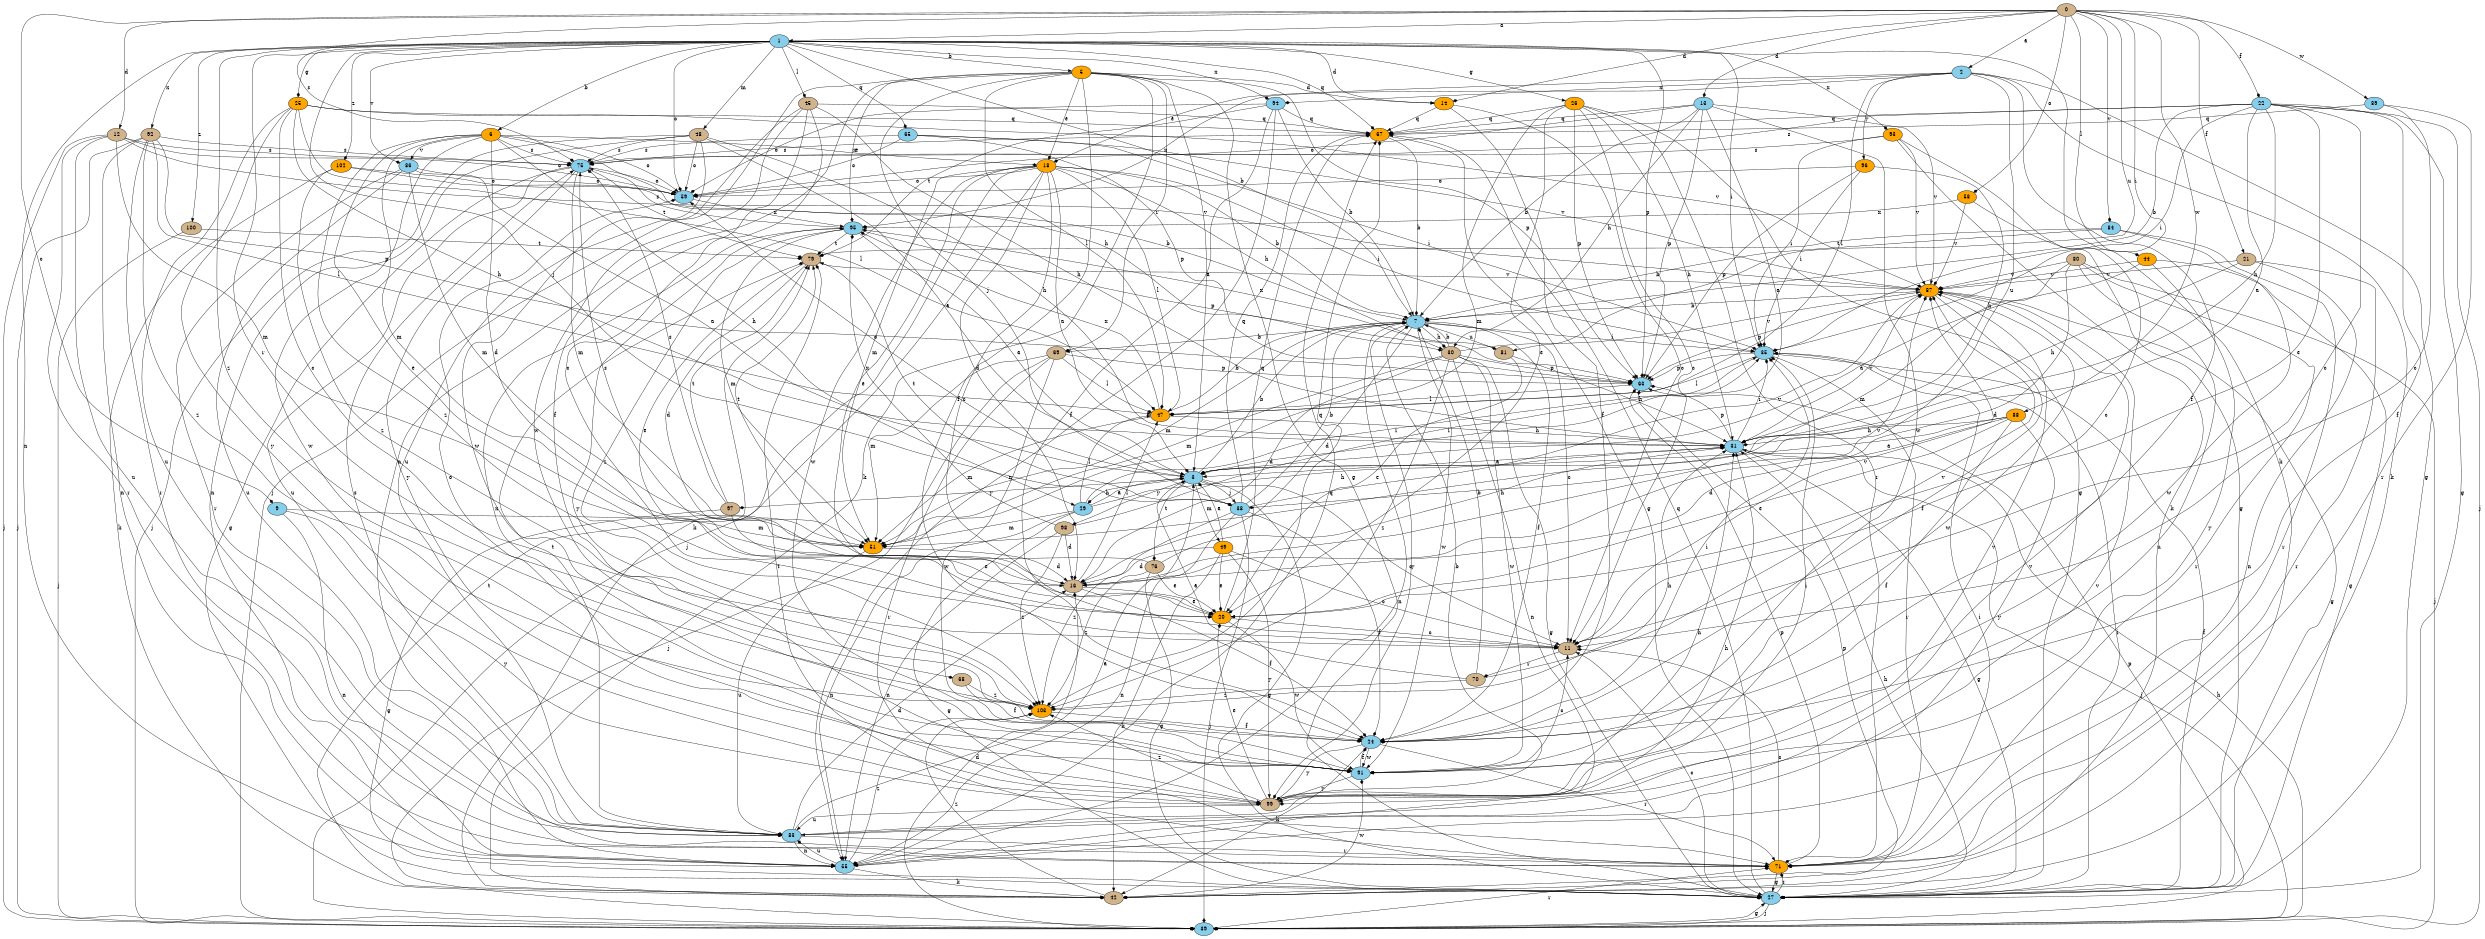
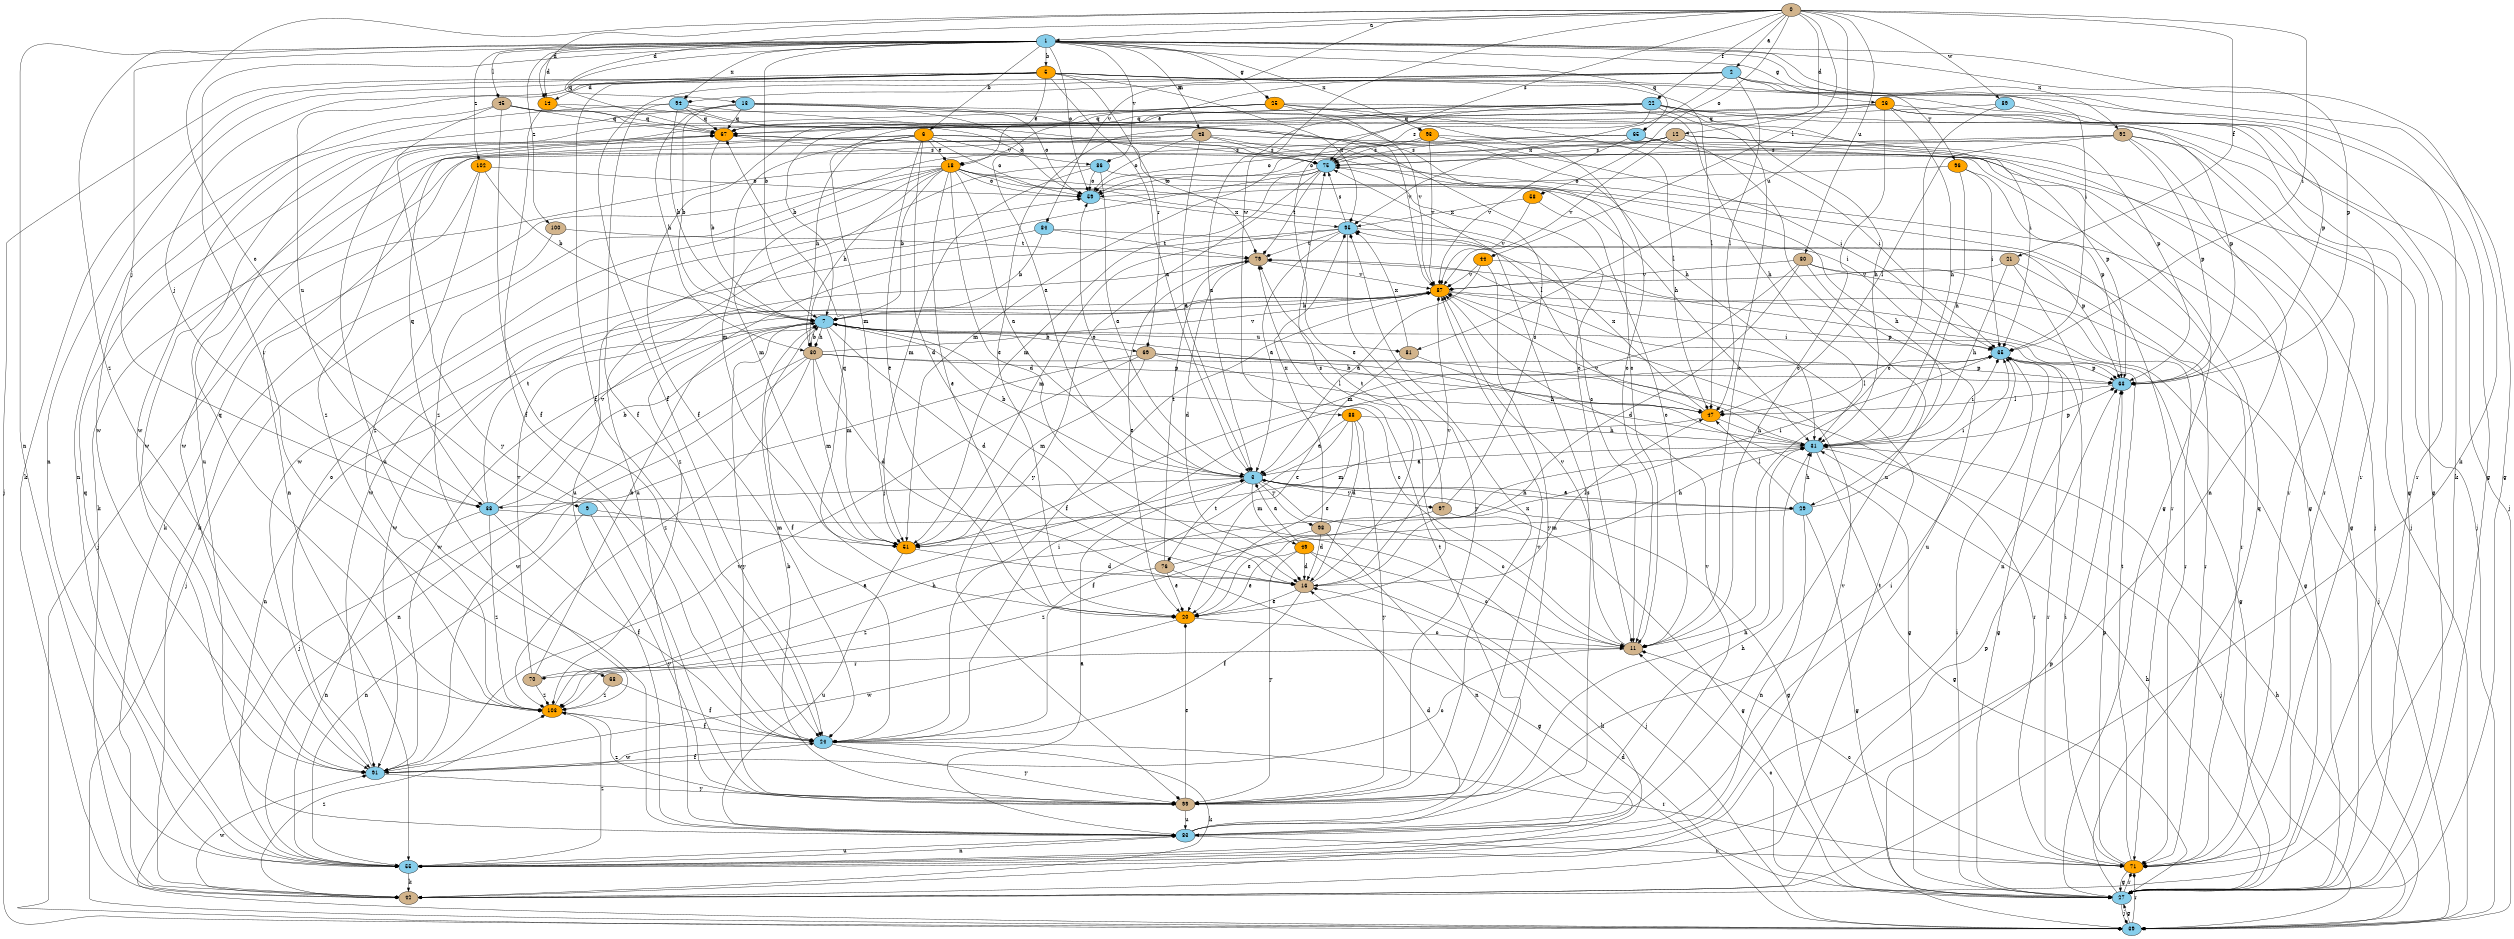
edge "0" -> "80": added, label "u"
edge "35" -> "27": label "f" -> "g"
